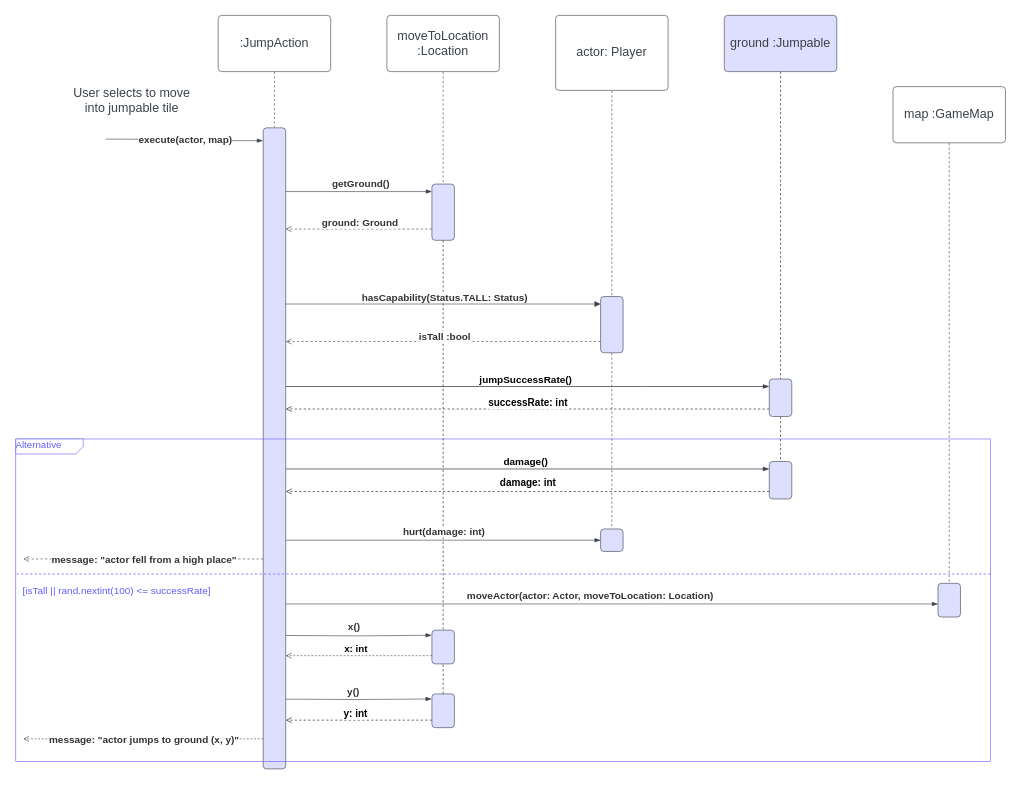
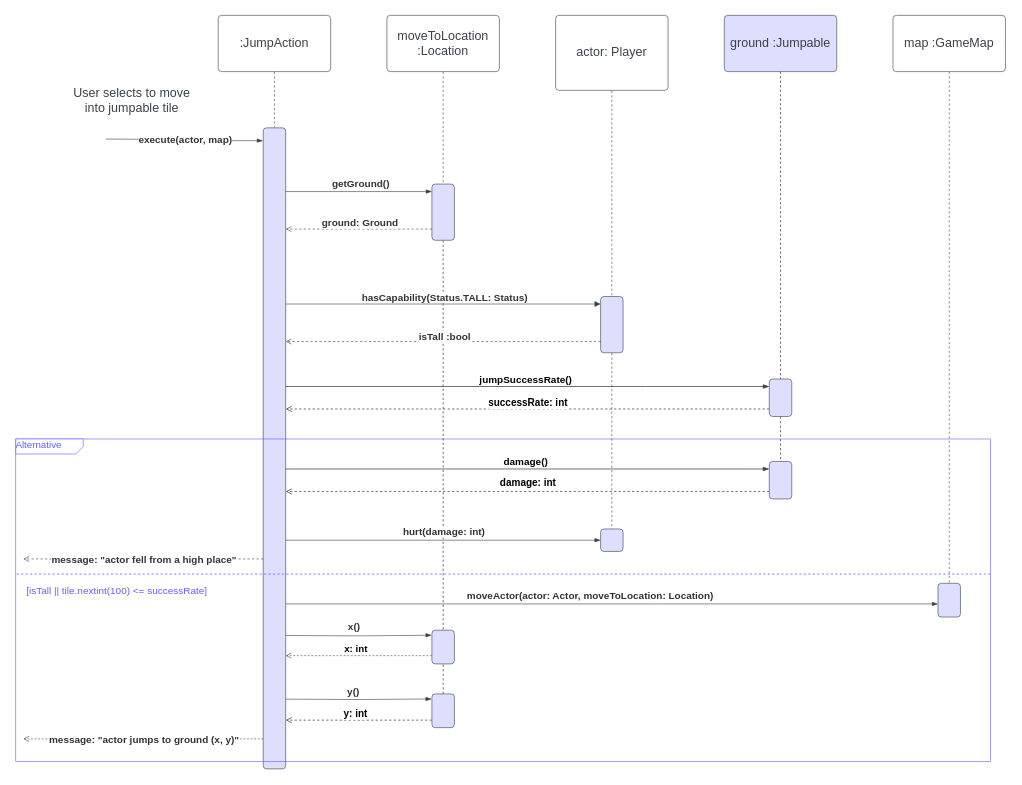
node "map :GameMap": moved (949, 115) -> (949, 44)
node "[isTall || rand.nextint(100) <= successRate]": label "[isTall || rand.nextint(100) <= successRate]" -> "[isTall || tile.nextint(100) <= successRate]"
